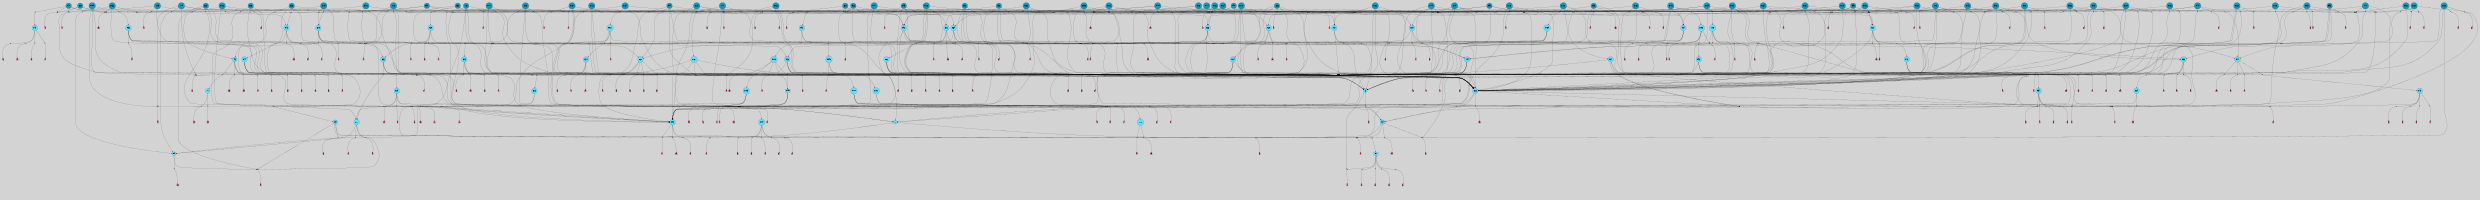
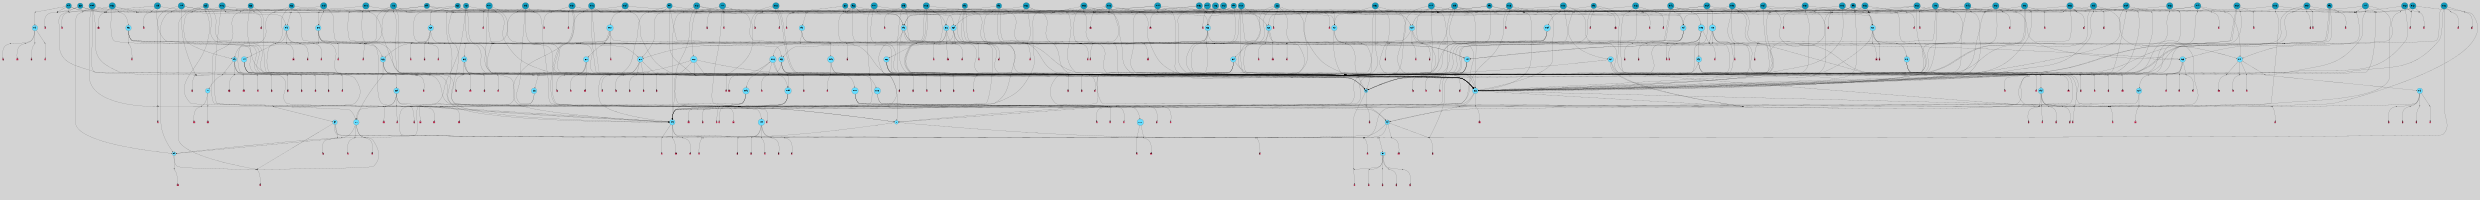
node "T1099": shape box -> circle
